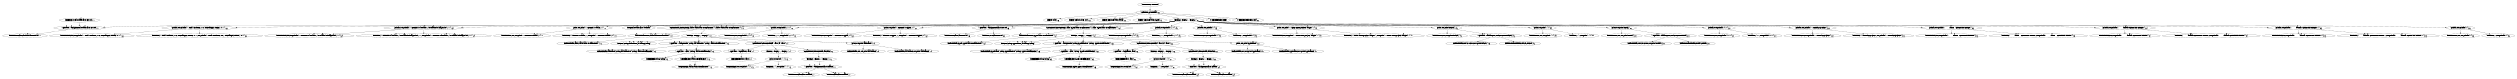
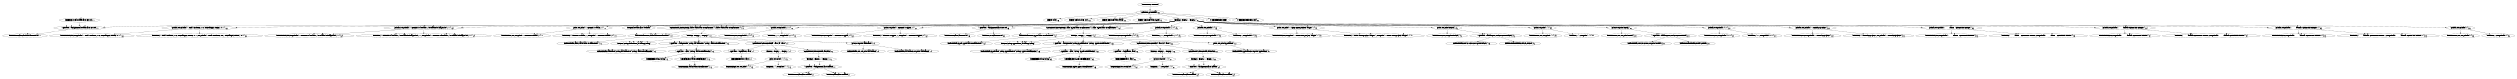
node "(IDENTIFIER,out,out.print(typeName))": removed
